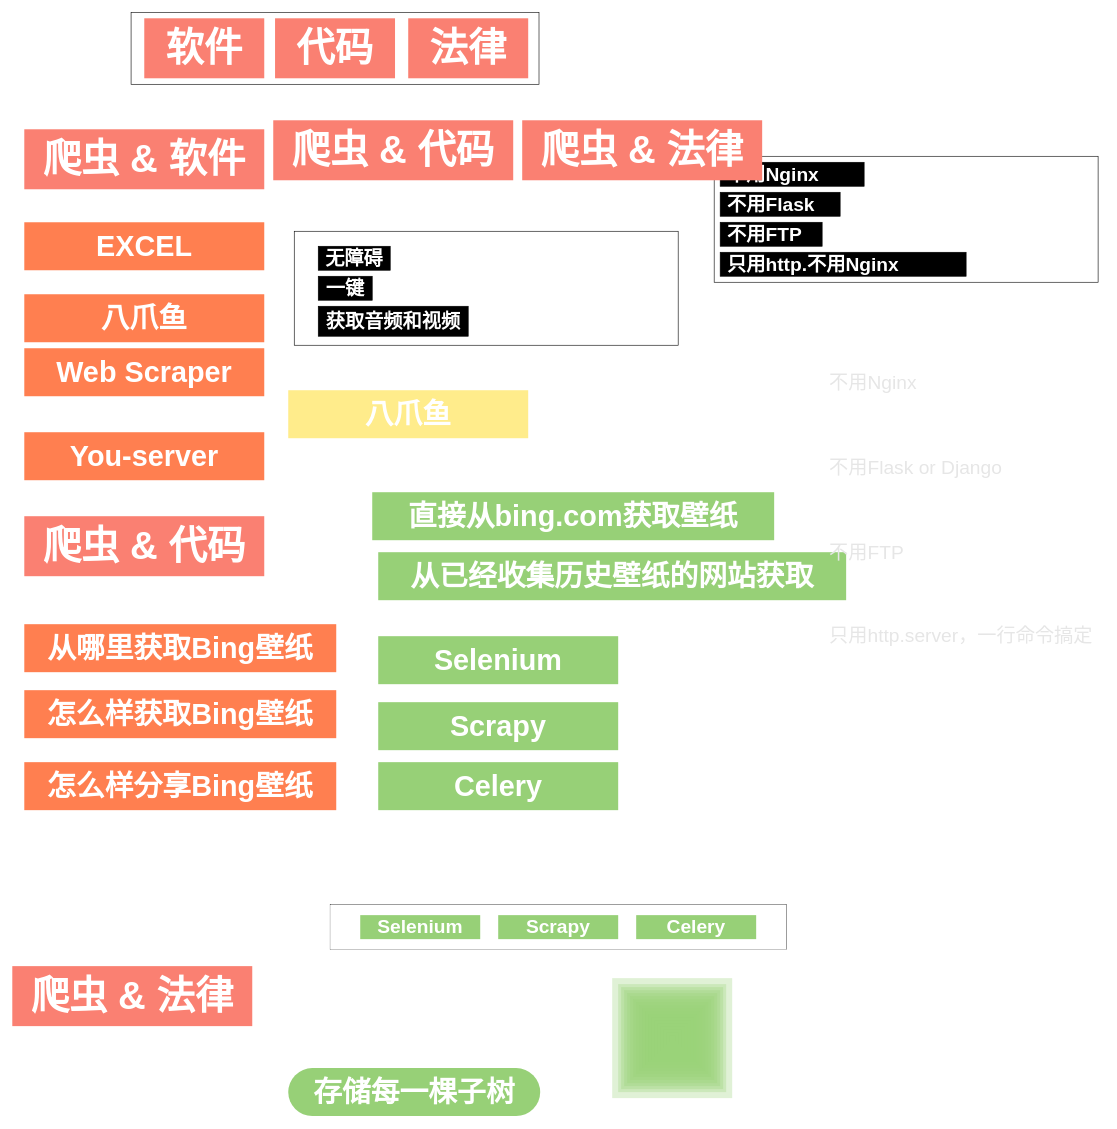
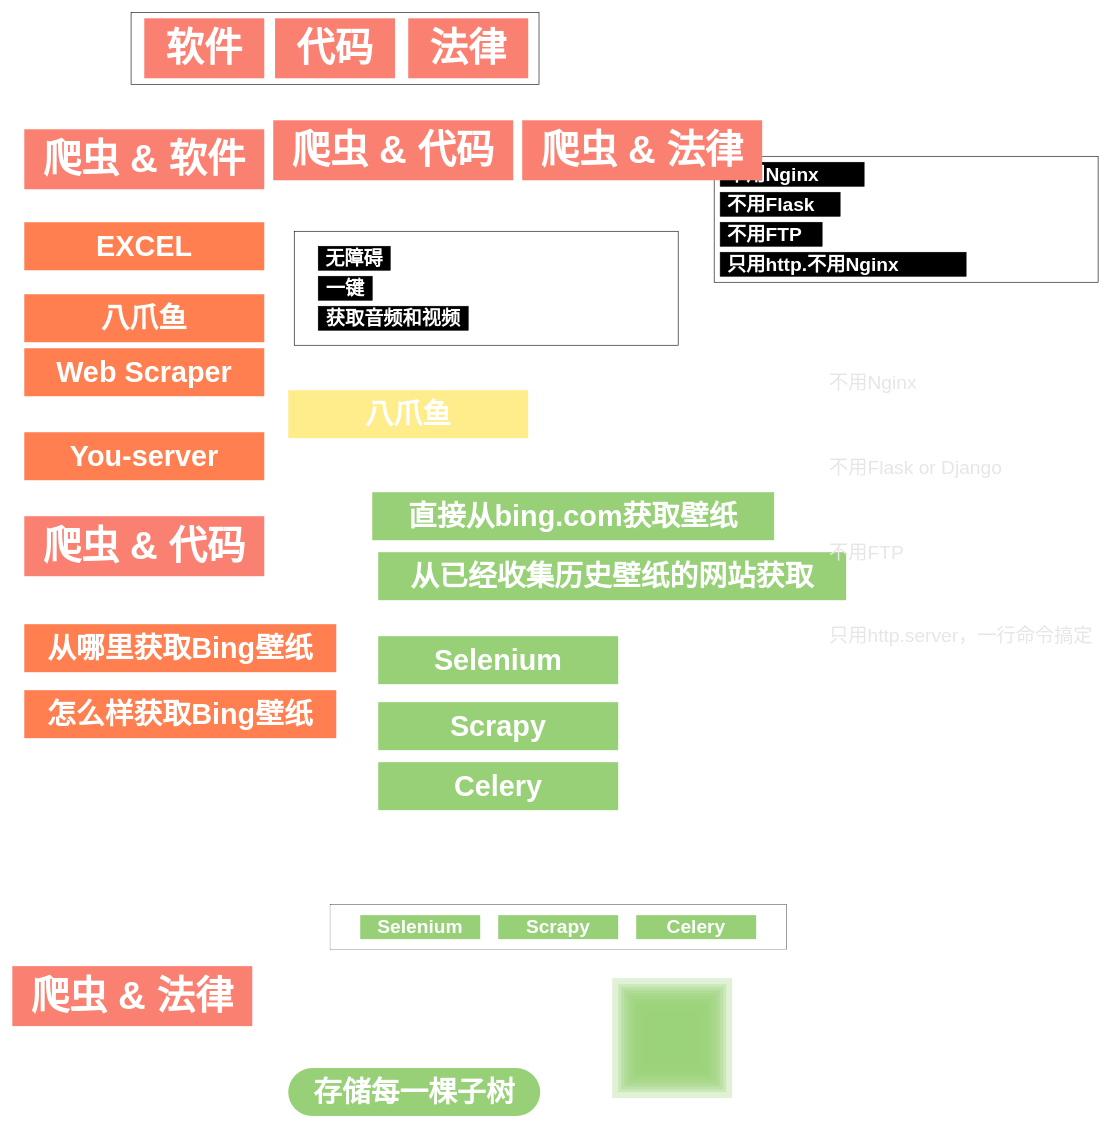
node "获取音频和视频": size 150x30 -> 150x24
node "怎么样分享Bing壁纸": removed
